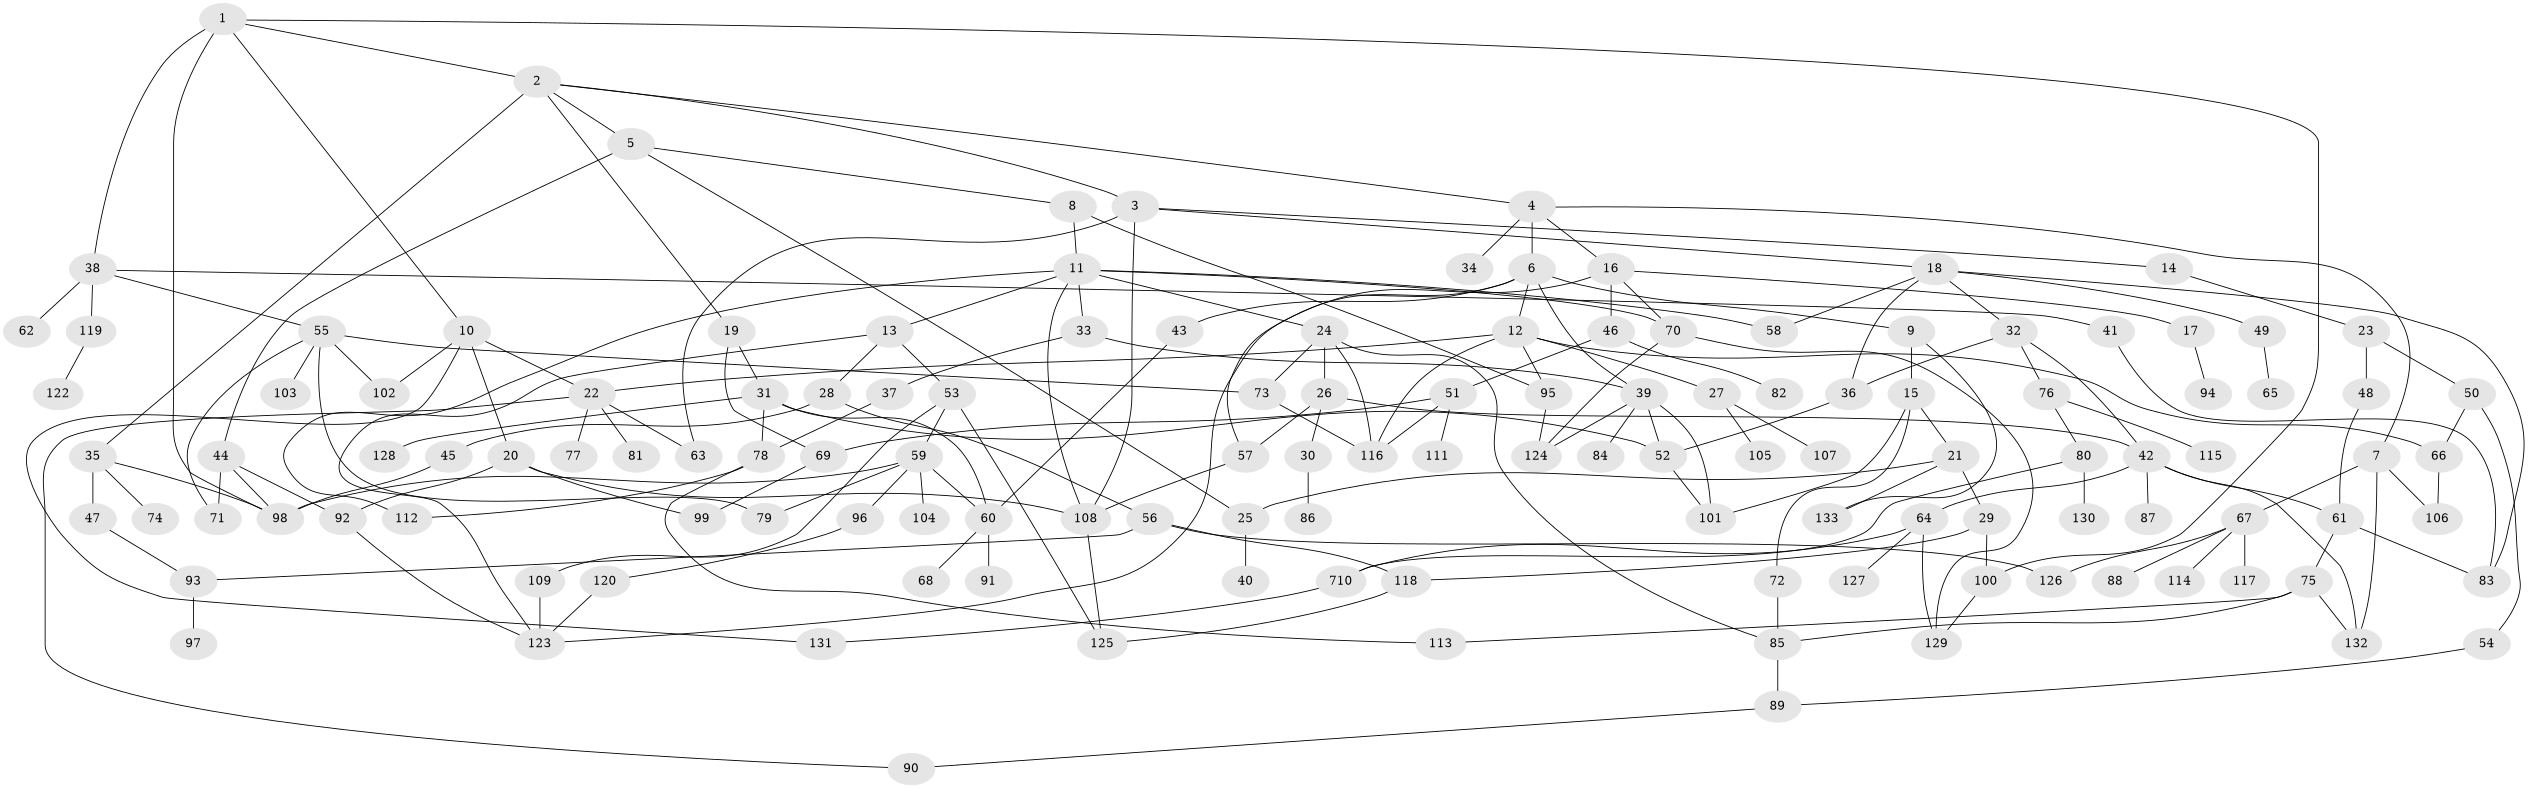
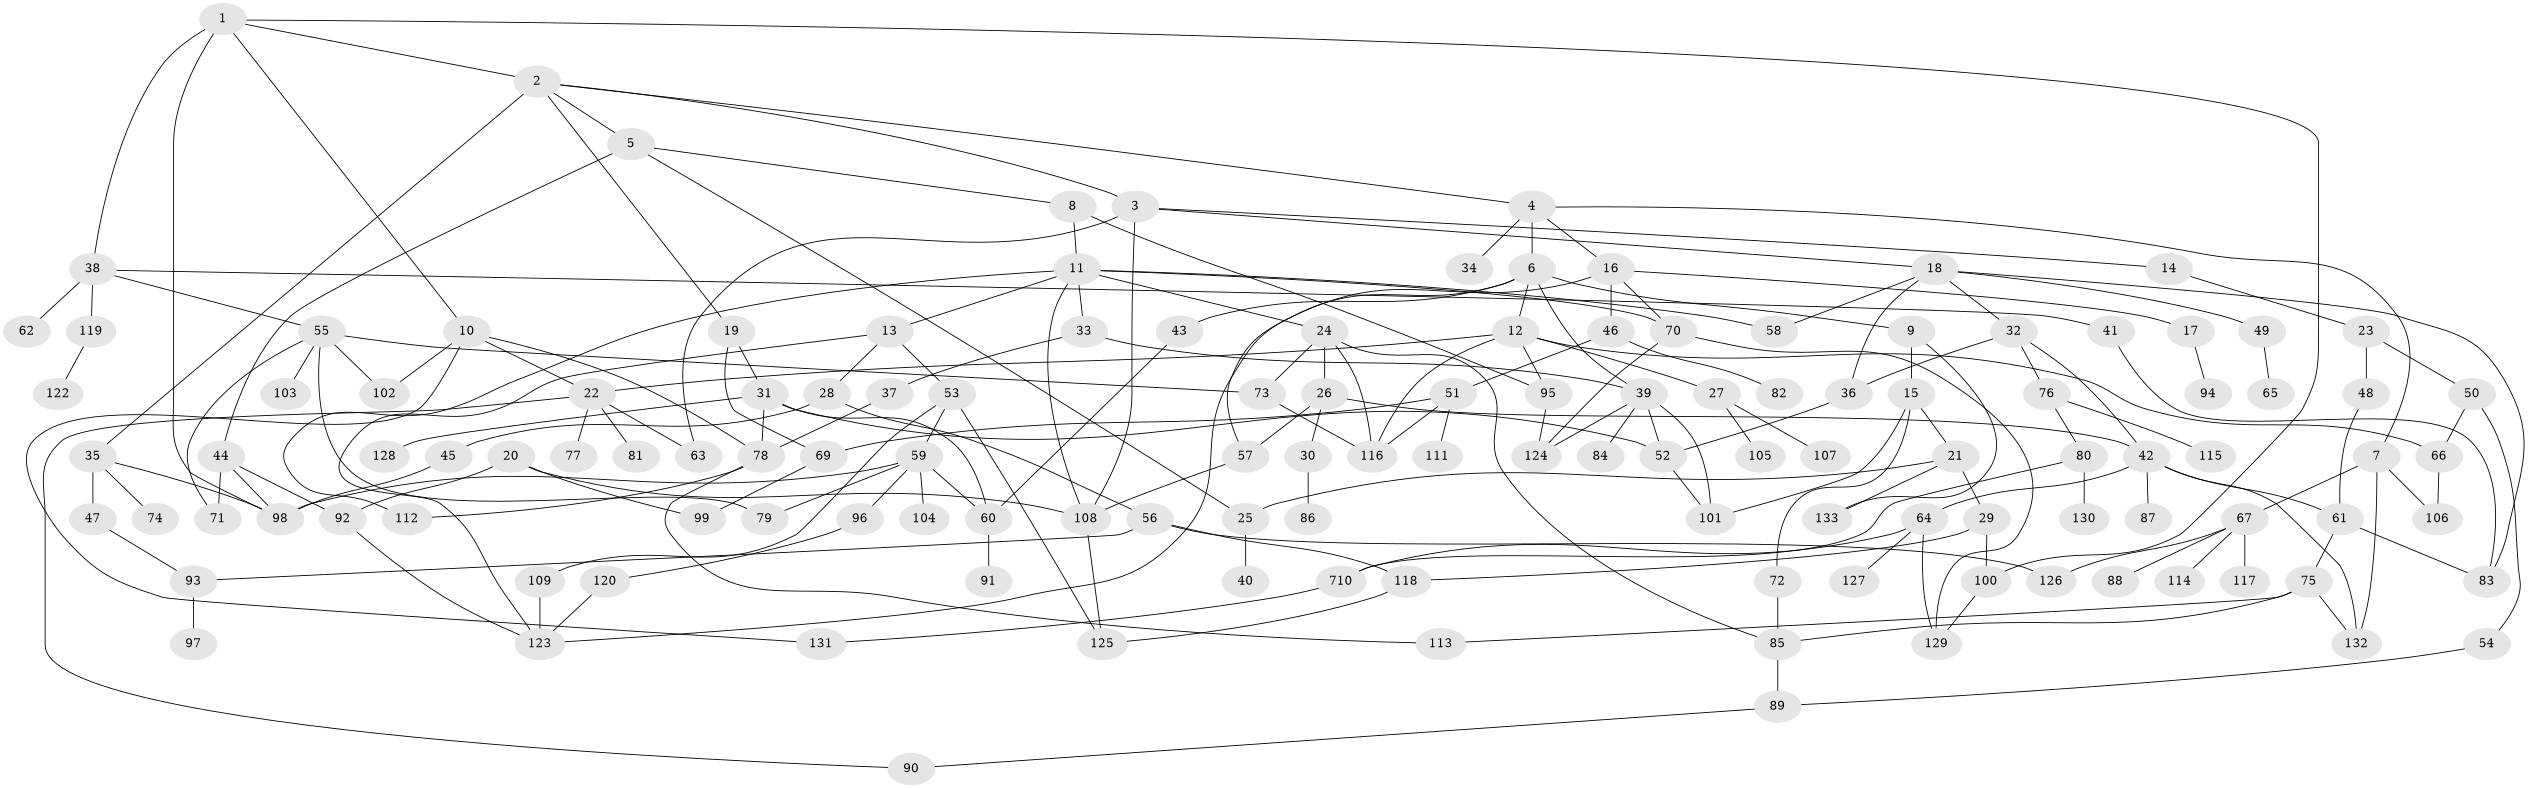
edge "10" -- "20": now "10" -- "78"
node "68": removed
